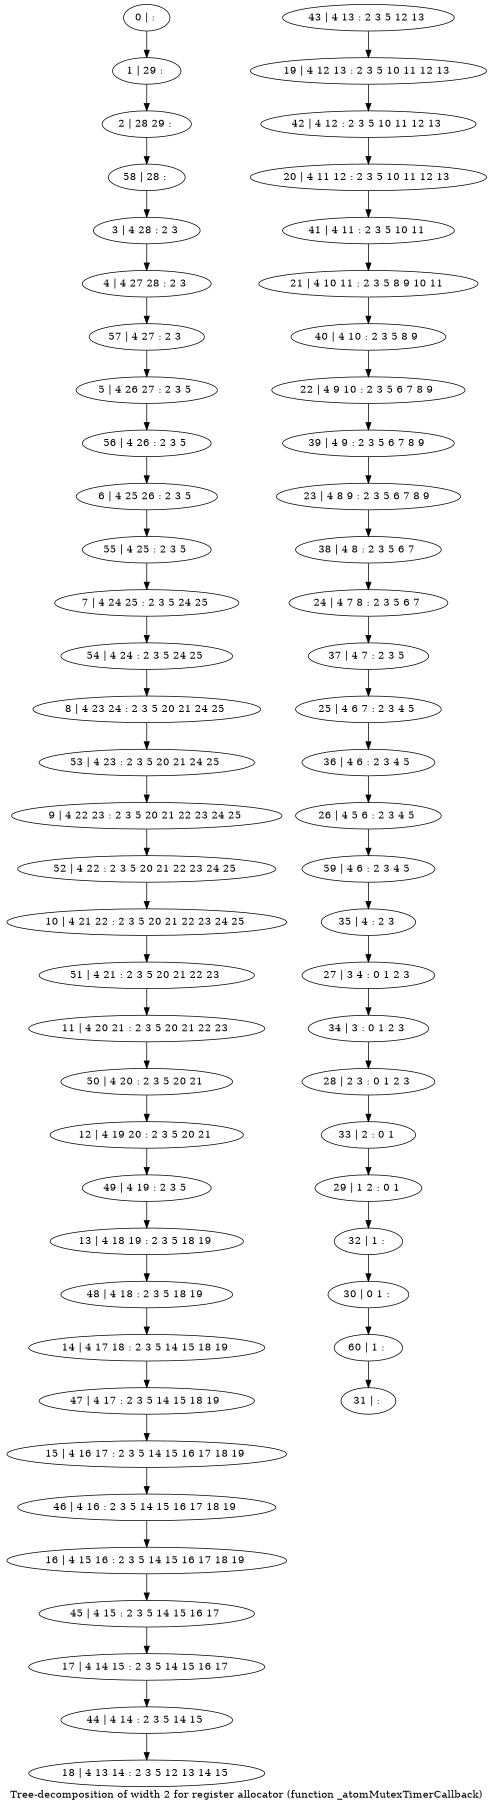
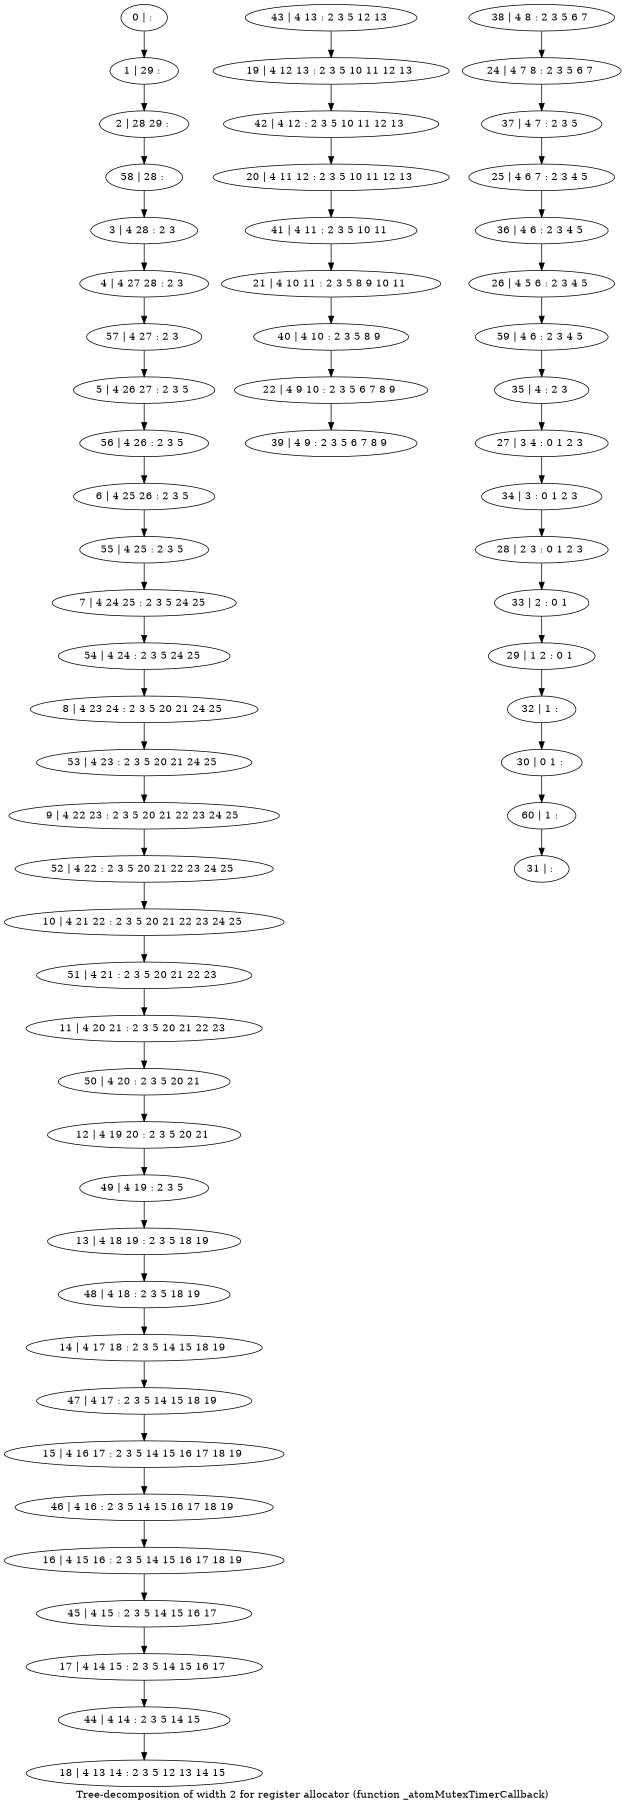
node "23 | 4 8 9 : 2 3 5 6 7 8 9": removed
